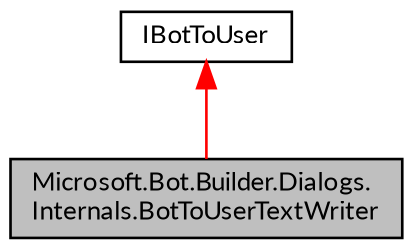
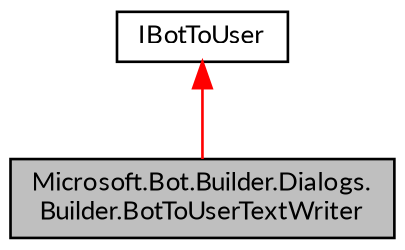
node "Microsoft.Bot.Builder.Dialogs. Internals.BotToUserTextWriter": label "Microsoft.Bot.Builder.Dialogs. Internals.BotToUserTextWriter" -> "Microsoft.Bot.Builder.Dialogs. Builder.BotToUserTextWriter"
